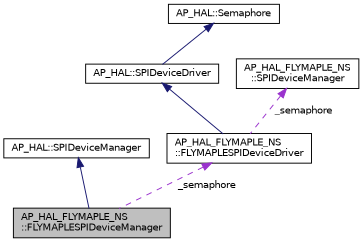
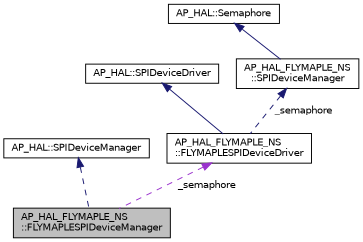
edge "AP_HAL::SPIDeviceDriver" -> "AP_HAL::Semaphore": now "AP_HAL_FLYMAPLE_NS ::SPIDeviceManager" -> "AP_HAL::Semaphore"
edge "AP_HAL_FLYMAPLE_NS ::FLYMAPLESPIDeviceDriver" -> "AP_HAL_FLYMAPLE_NS ::SPIDeviceManager": color darkorchid3 -> midnightblue
edge "AP_HAL_FLYMAPLE_NS ::FLYMAPLESPIDeviceManager" -> "AP_HAL::SPIDeviceManager": style solid -> dashed
